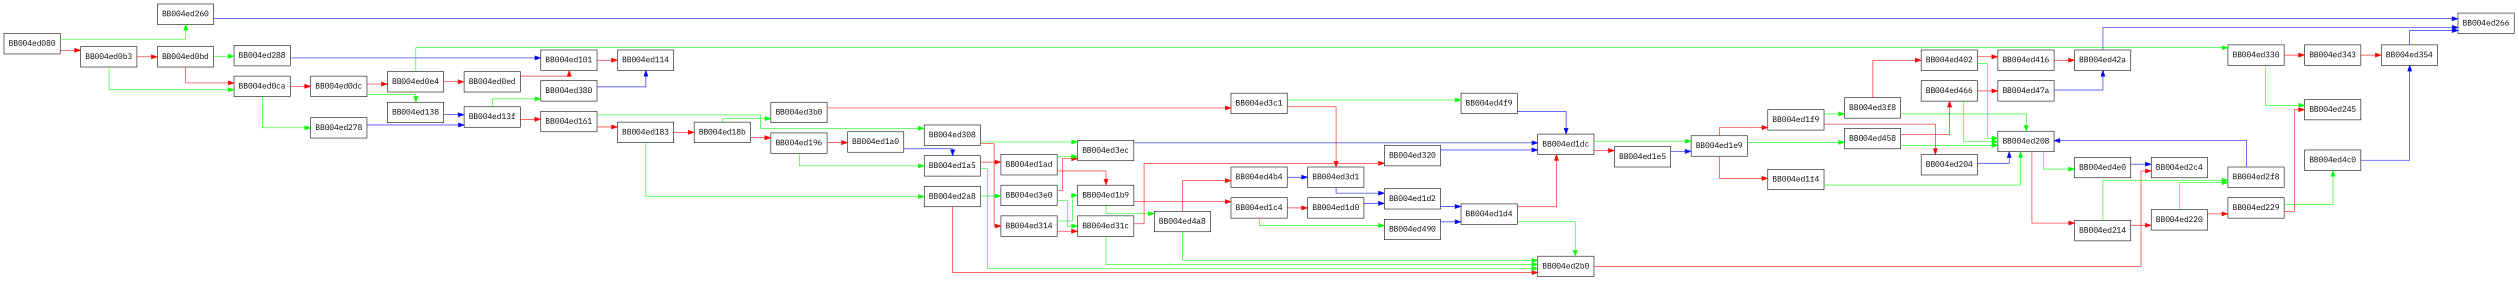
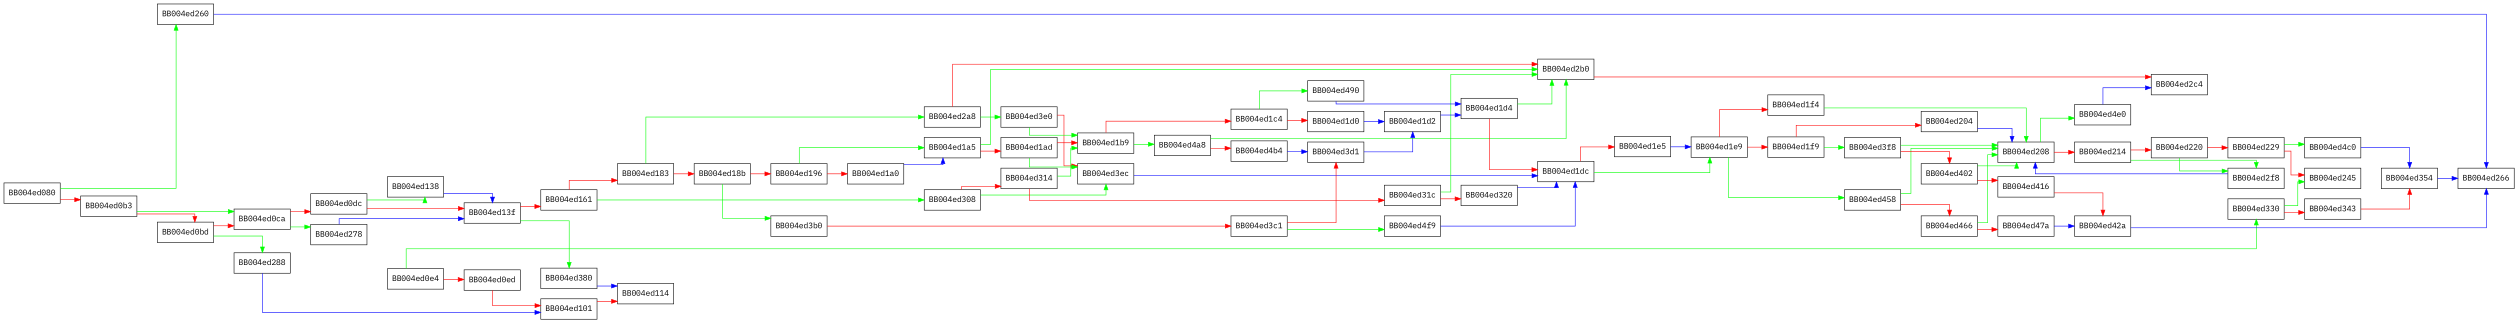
edge "BB004ed0dc" -> "BB004ed0e4": now "BB004ed0dc" -> "BB004ed13f"
edge "BB004ed3e0" -> "BB004ed31c": now "BB004ed3e0" -> "BB004ed1b9"
